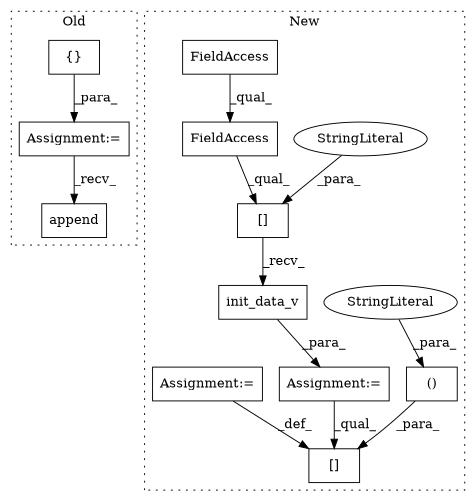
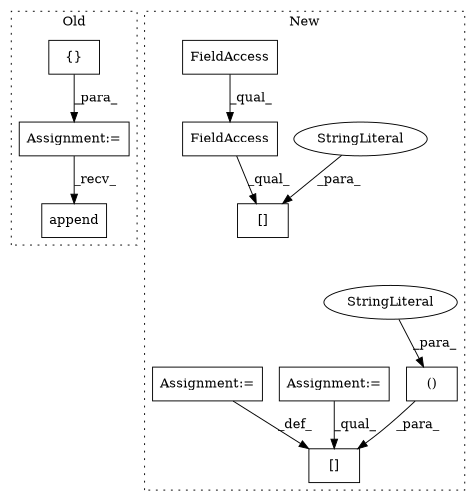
node "init_data_v": removed
